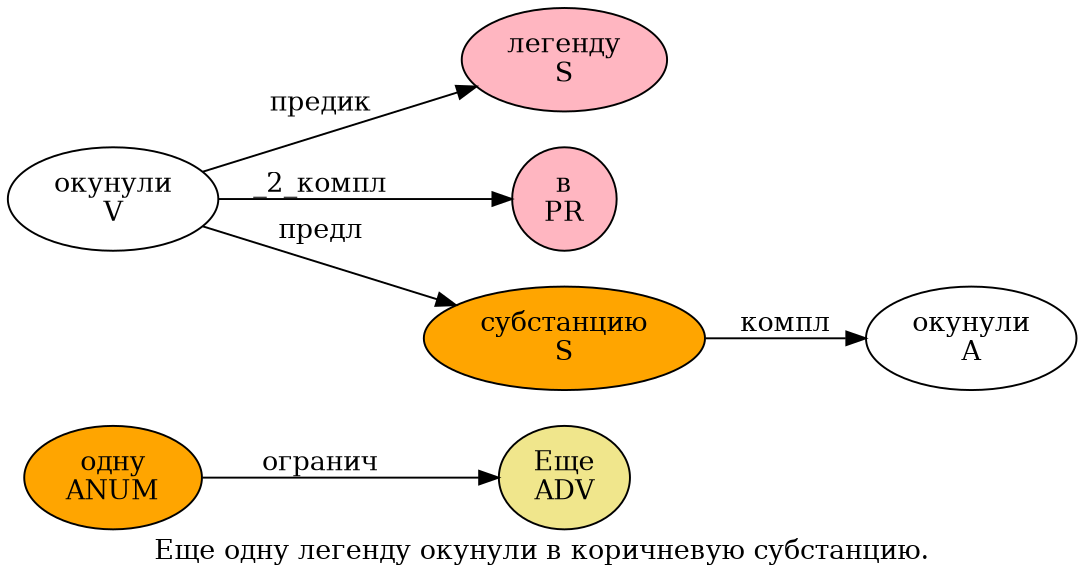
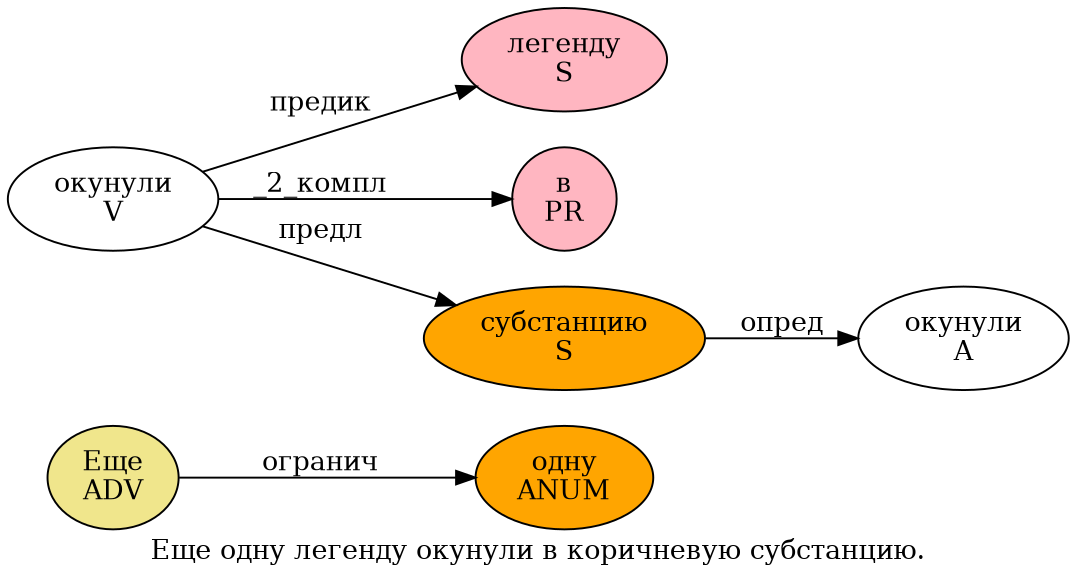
edge "субстанцию S" -> "окунули A": label "компл" -> "опред"
edge "одну ANUM" -> "Еще ADV": reversed
